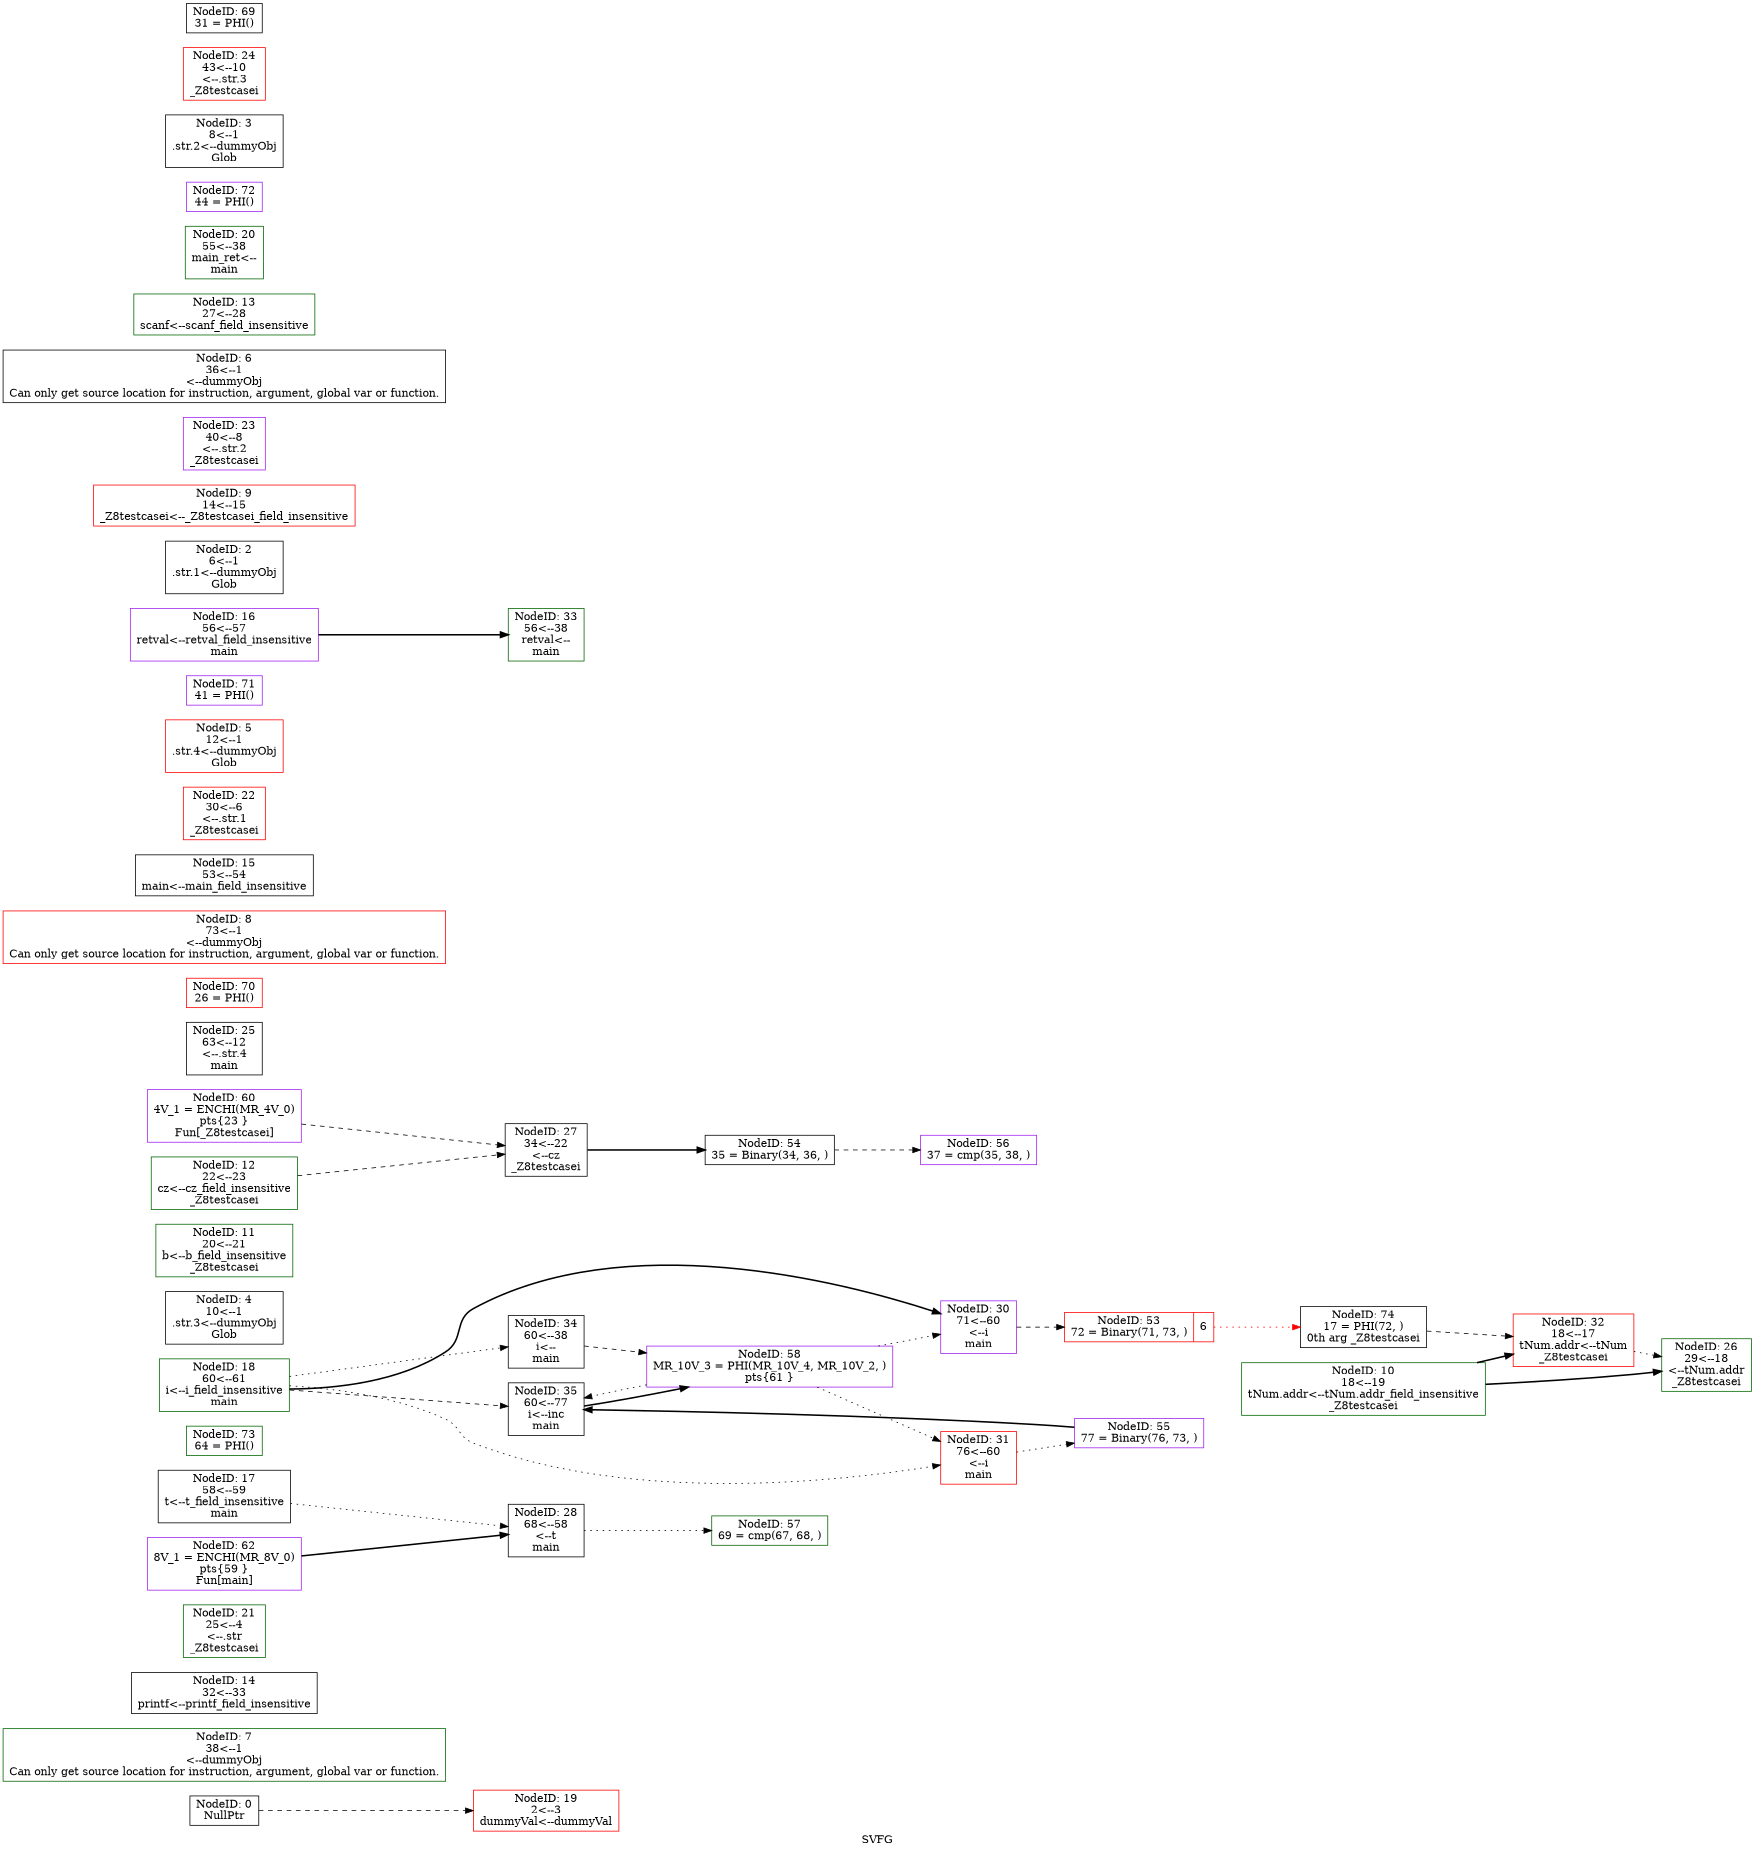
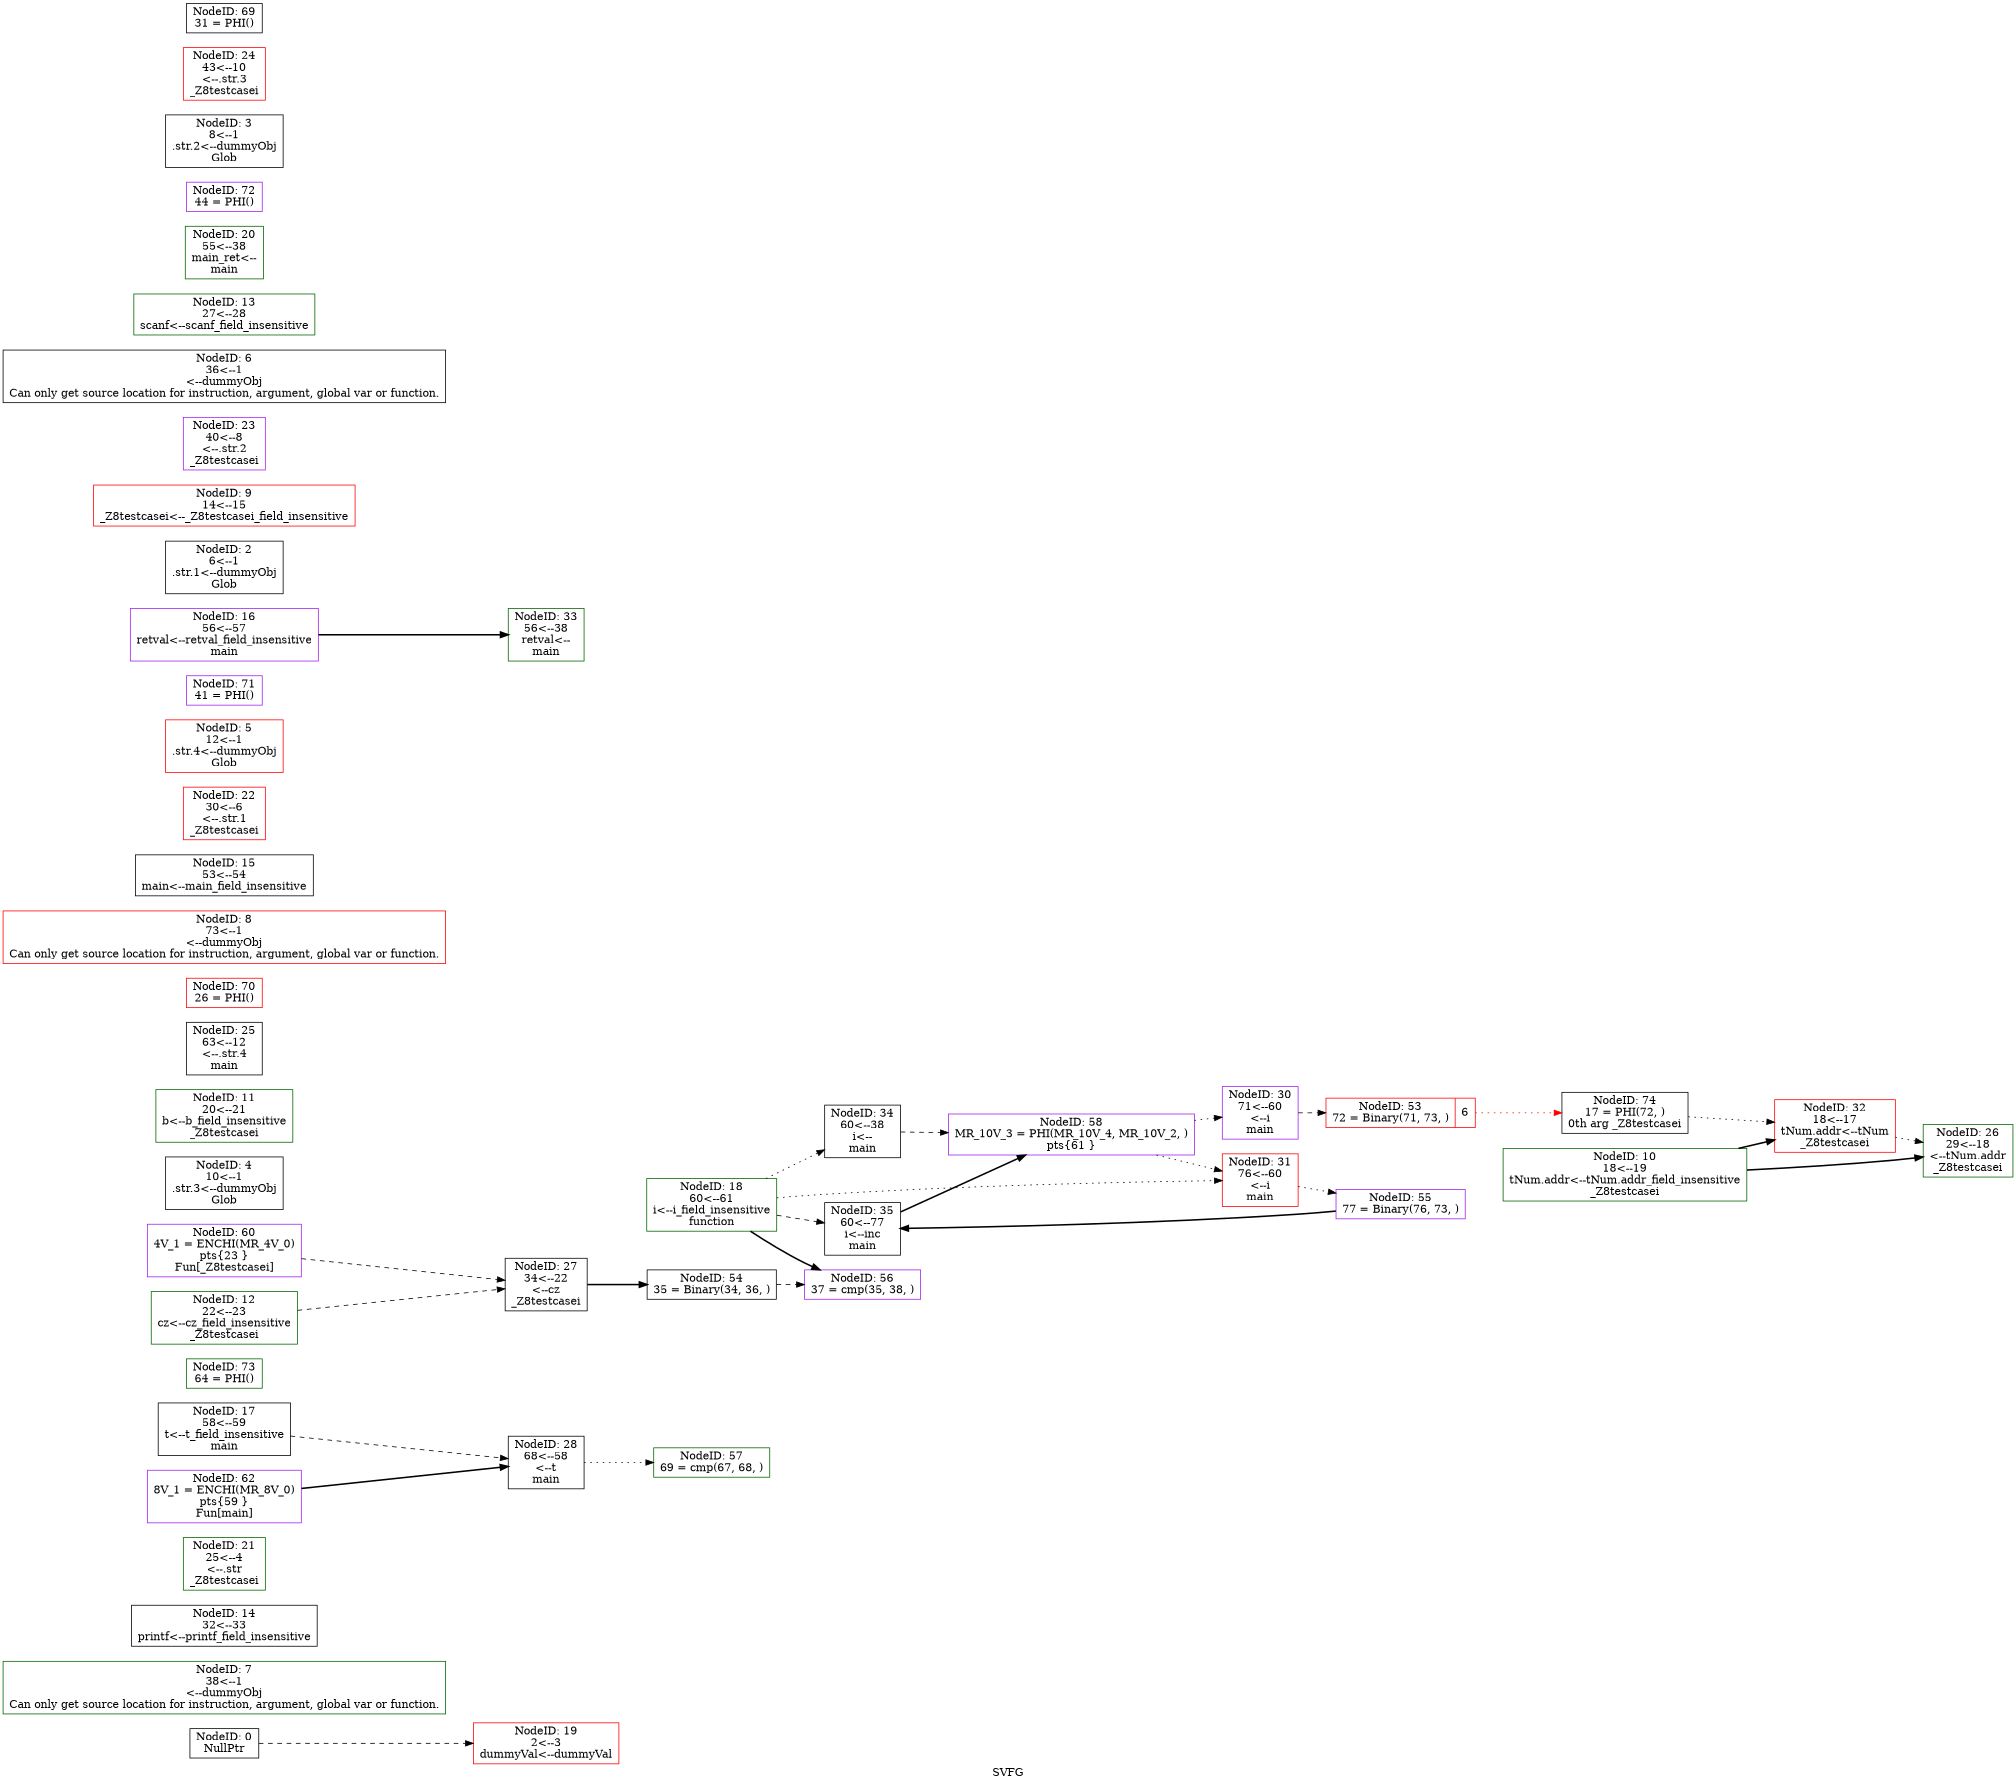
edge "NodeID: 18" -> "NodeID: 30": now "NodeID: 18" -> "NodeID: 56"
edge "NodeID: 74" -> "NodeID: 32": style dashed -> dotted
edge "NodeID: 58" -> "NodeID: 35": removed
node "NodeID: 18": text "main" -> "function"
edge "NodeID: 17" -> "NodeID: 28": style dotted -> dashed
